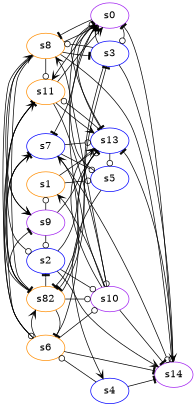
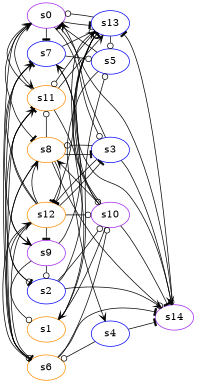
edge "s8" -> "s0": removed
node "s82": label "s82" -> "s12"
